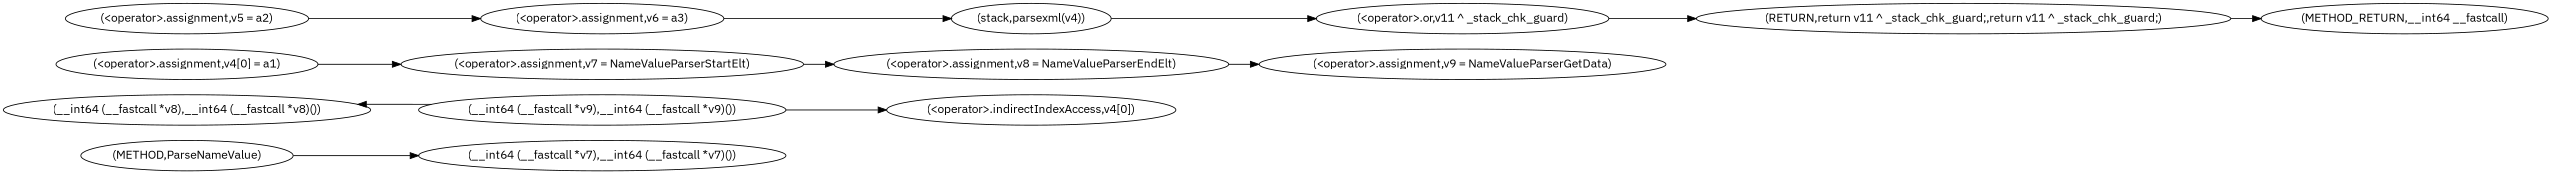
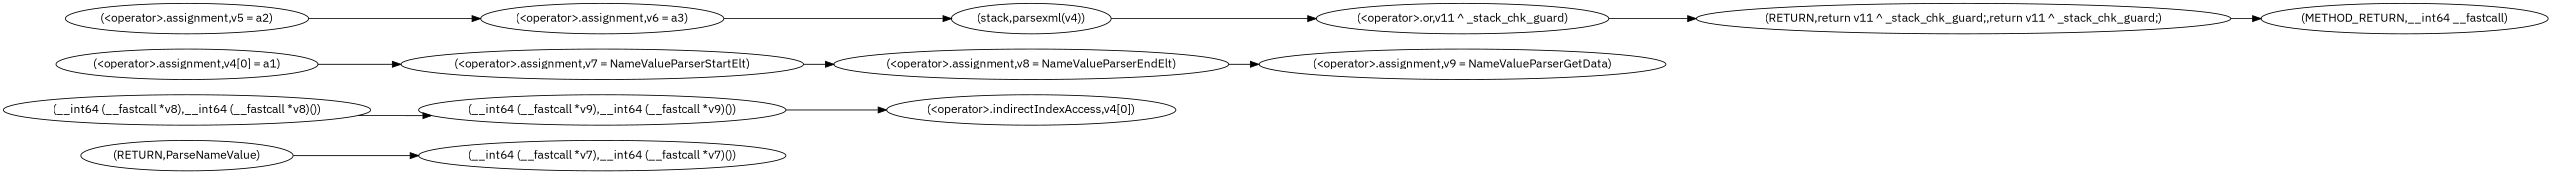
edge "(__int64 (__fastcall *v9),__int64 (__fastcall *v9)())" -> "(__int64 (__fastcall *v8),__int64 (__fastcall *v8)())": reversed
node "(METHOD,ParseNameValue)": label "(METHOD,ParseNameValue)" -> "(RETURN,ParseNameValue)"
